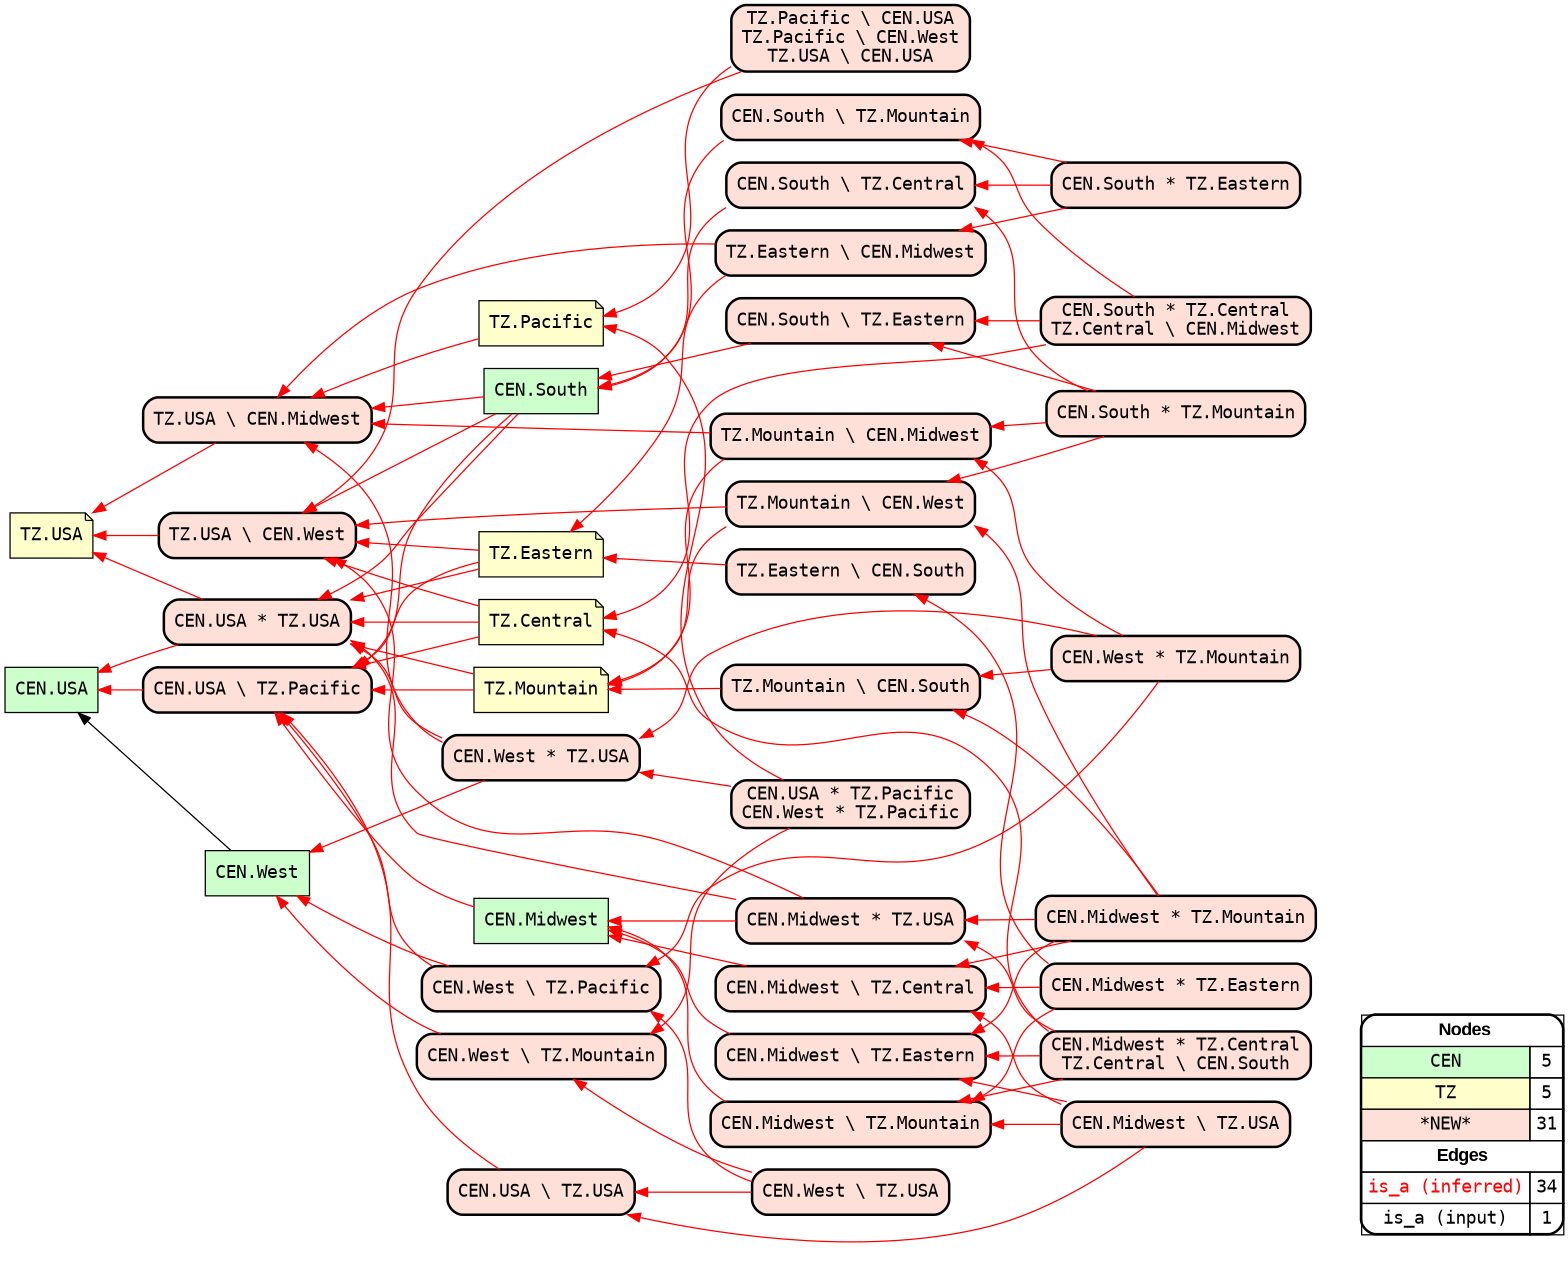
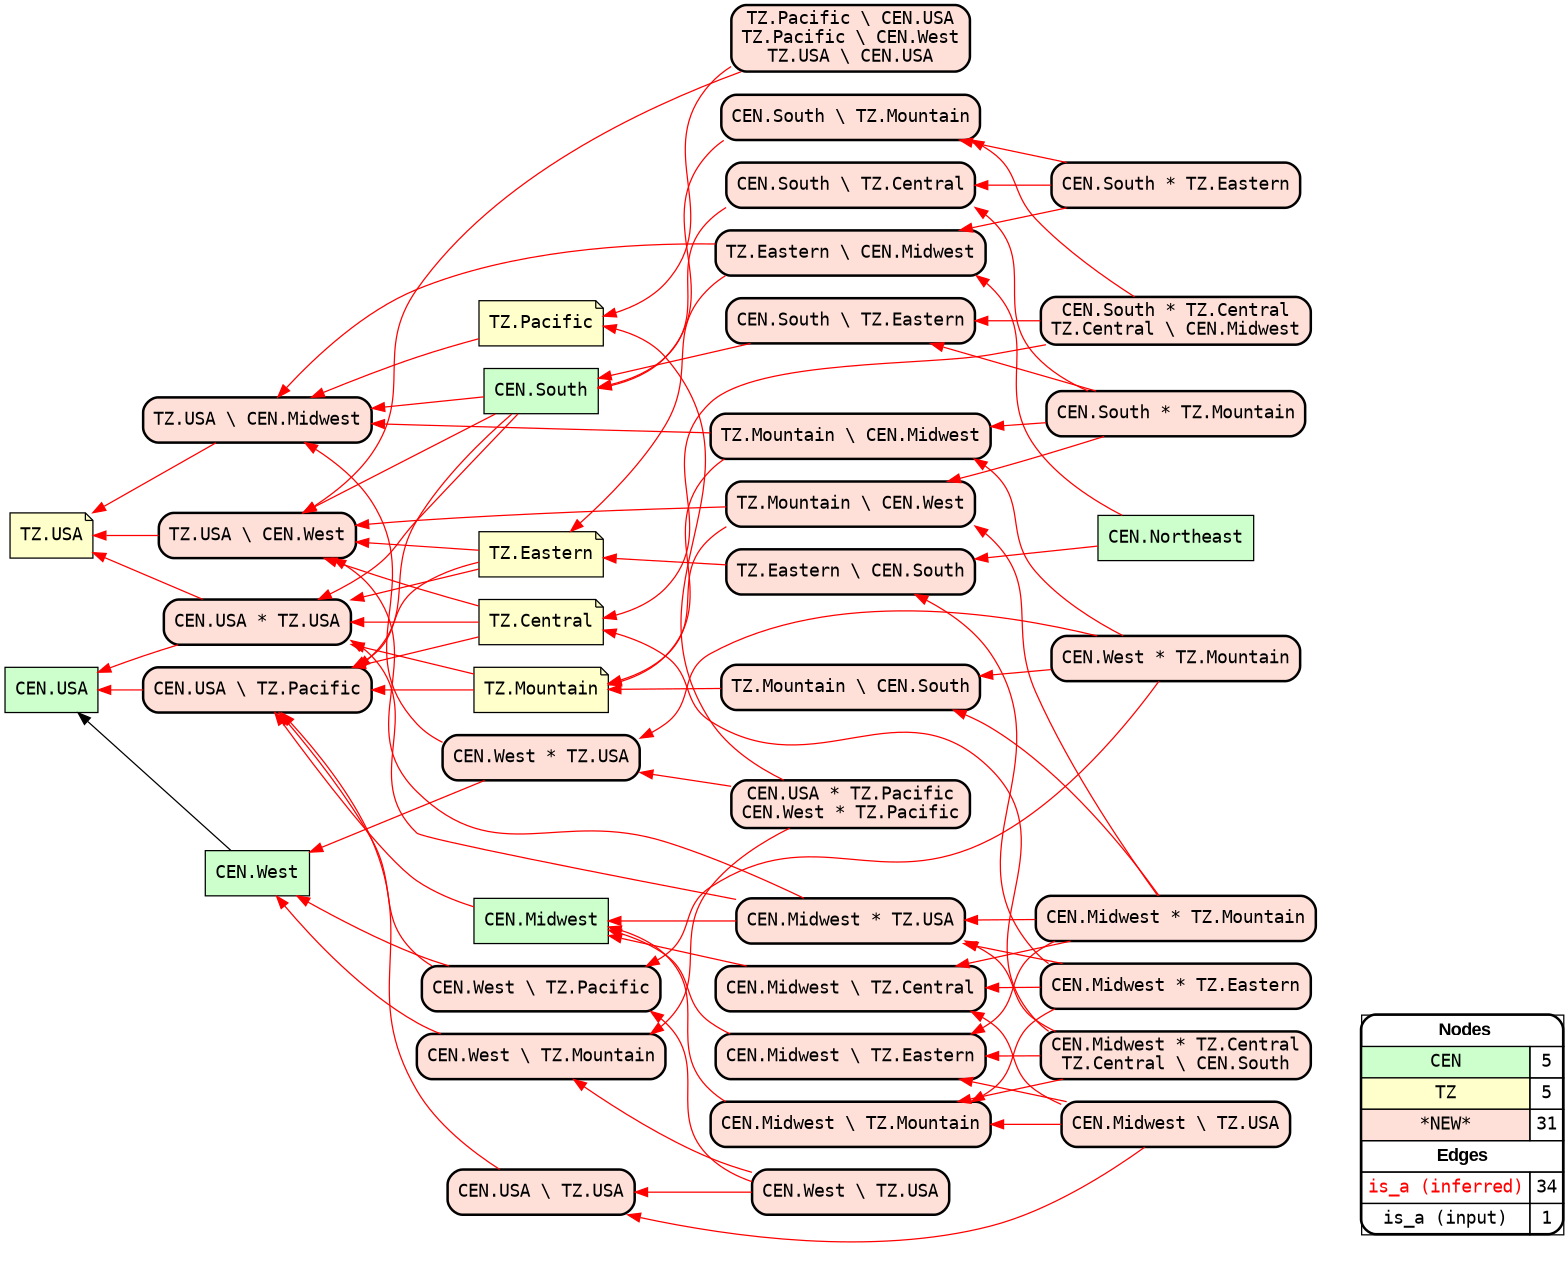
node "CEN.Northeast": added
edge "CEN.West * TZ.USA" -> "CEN.USA * TZ.USA": removed
edge "CEN.Midwest * TZ.Eastern" -> "CEN.Midwest * TZ.USA": added
